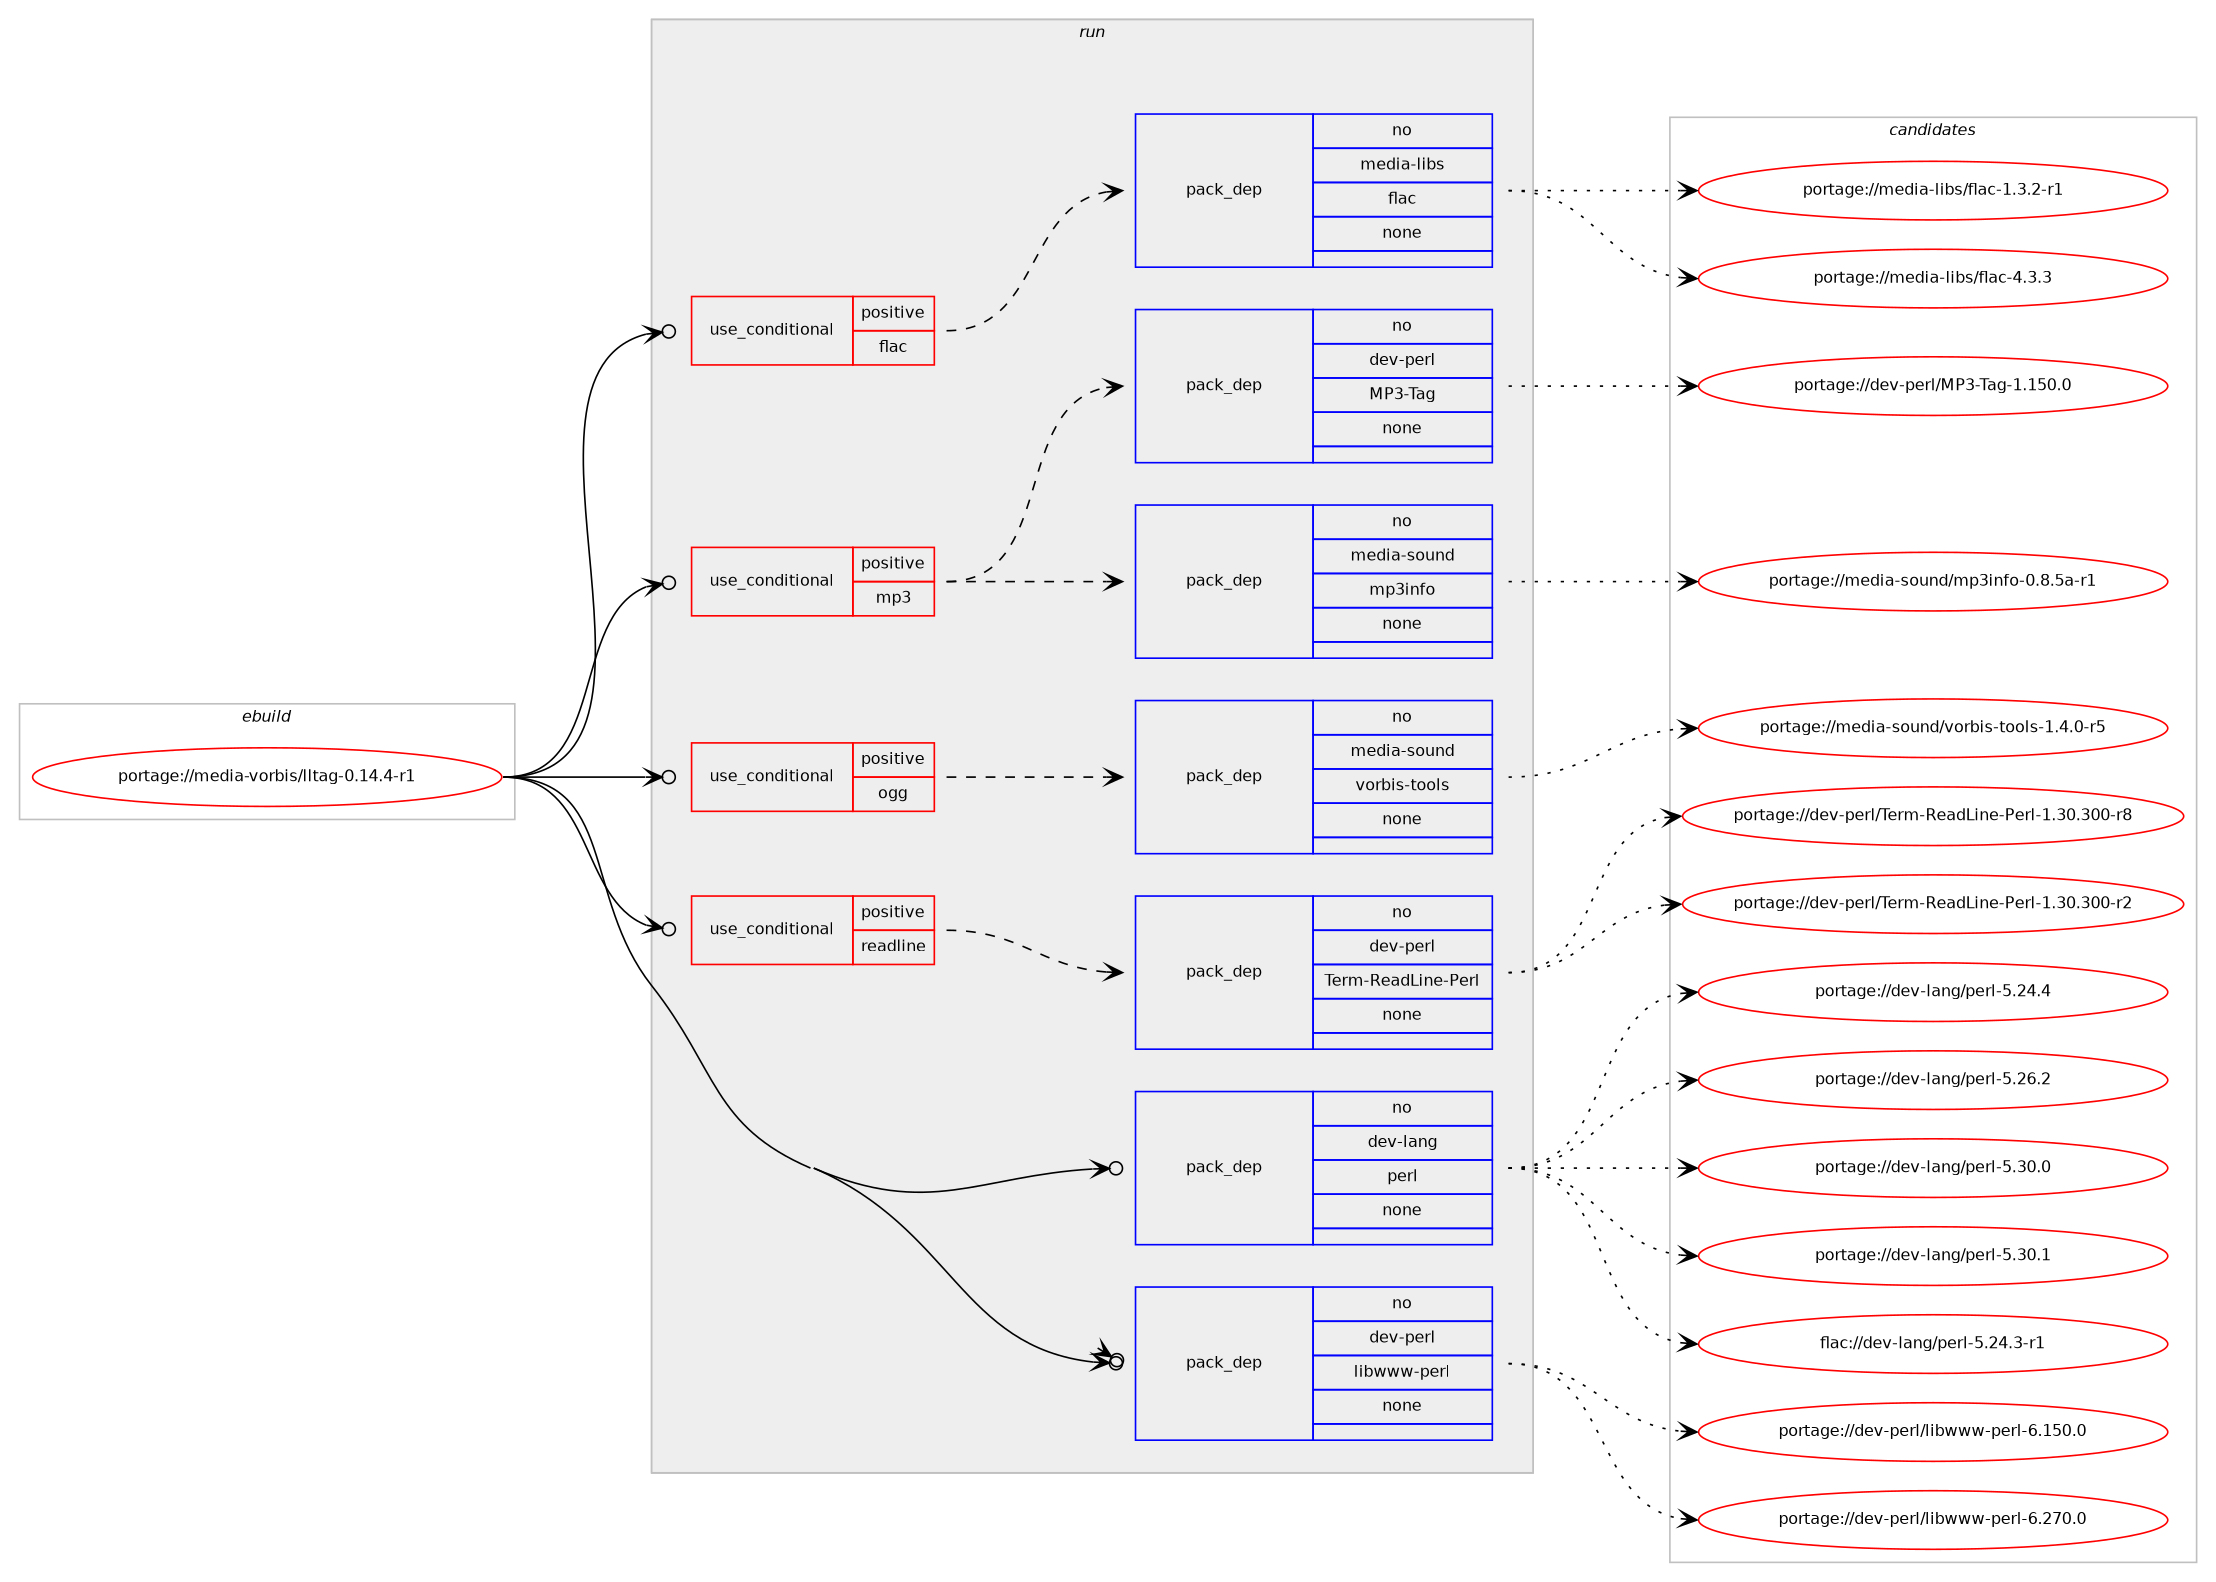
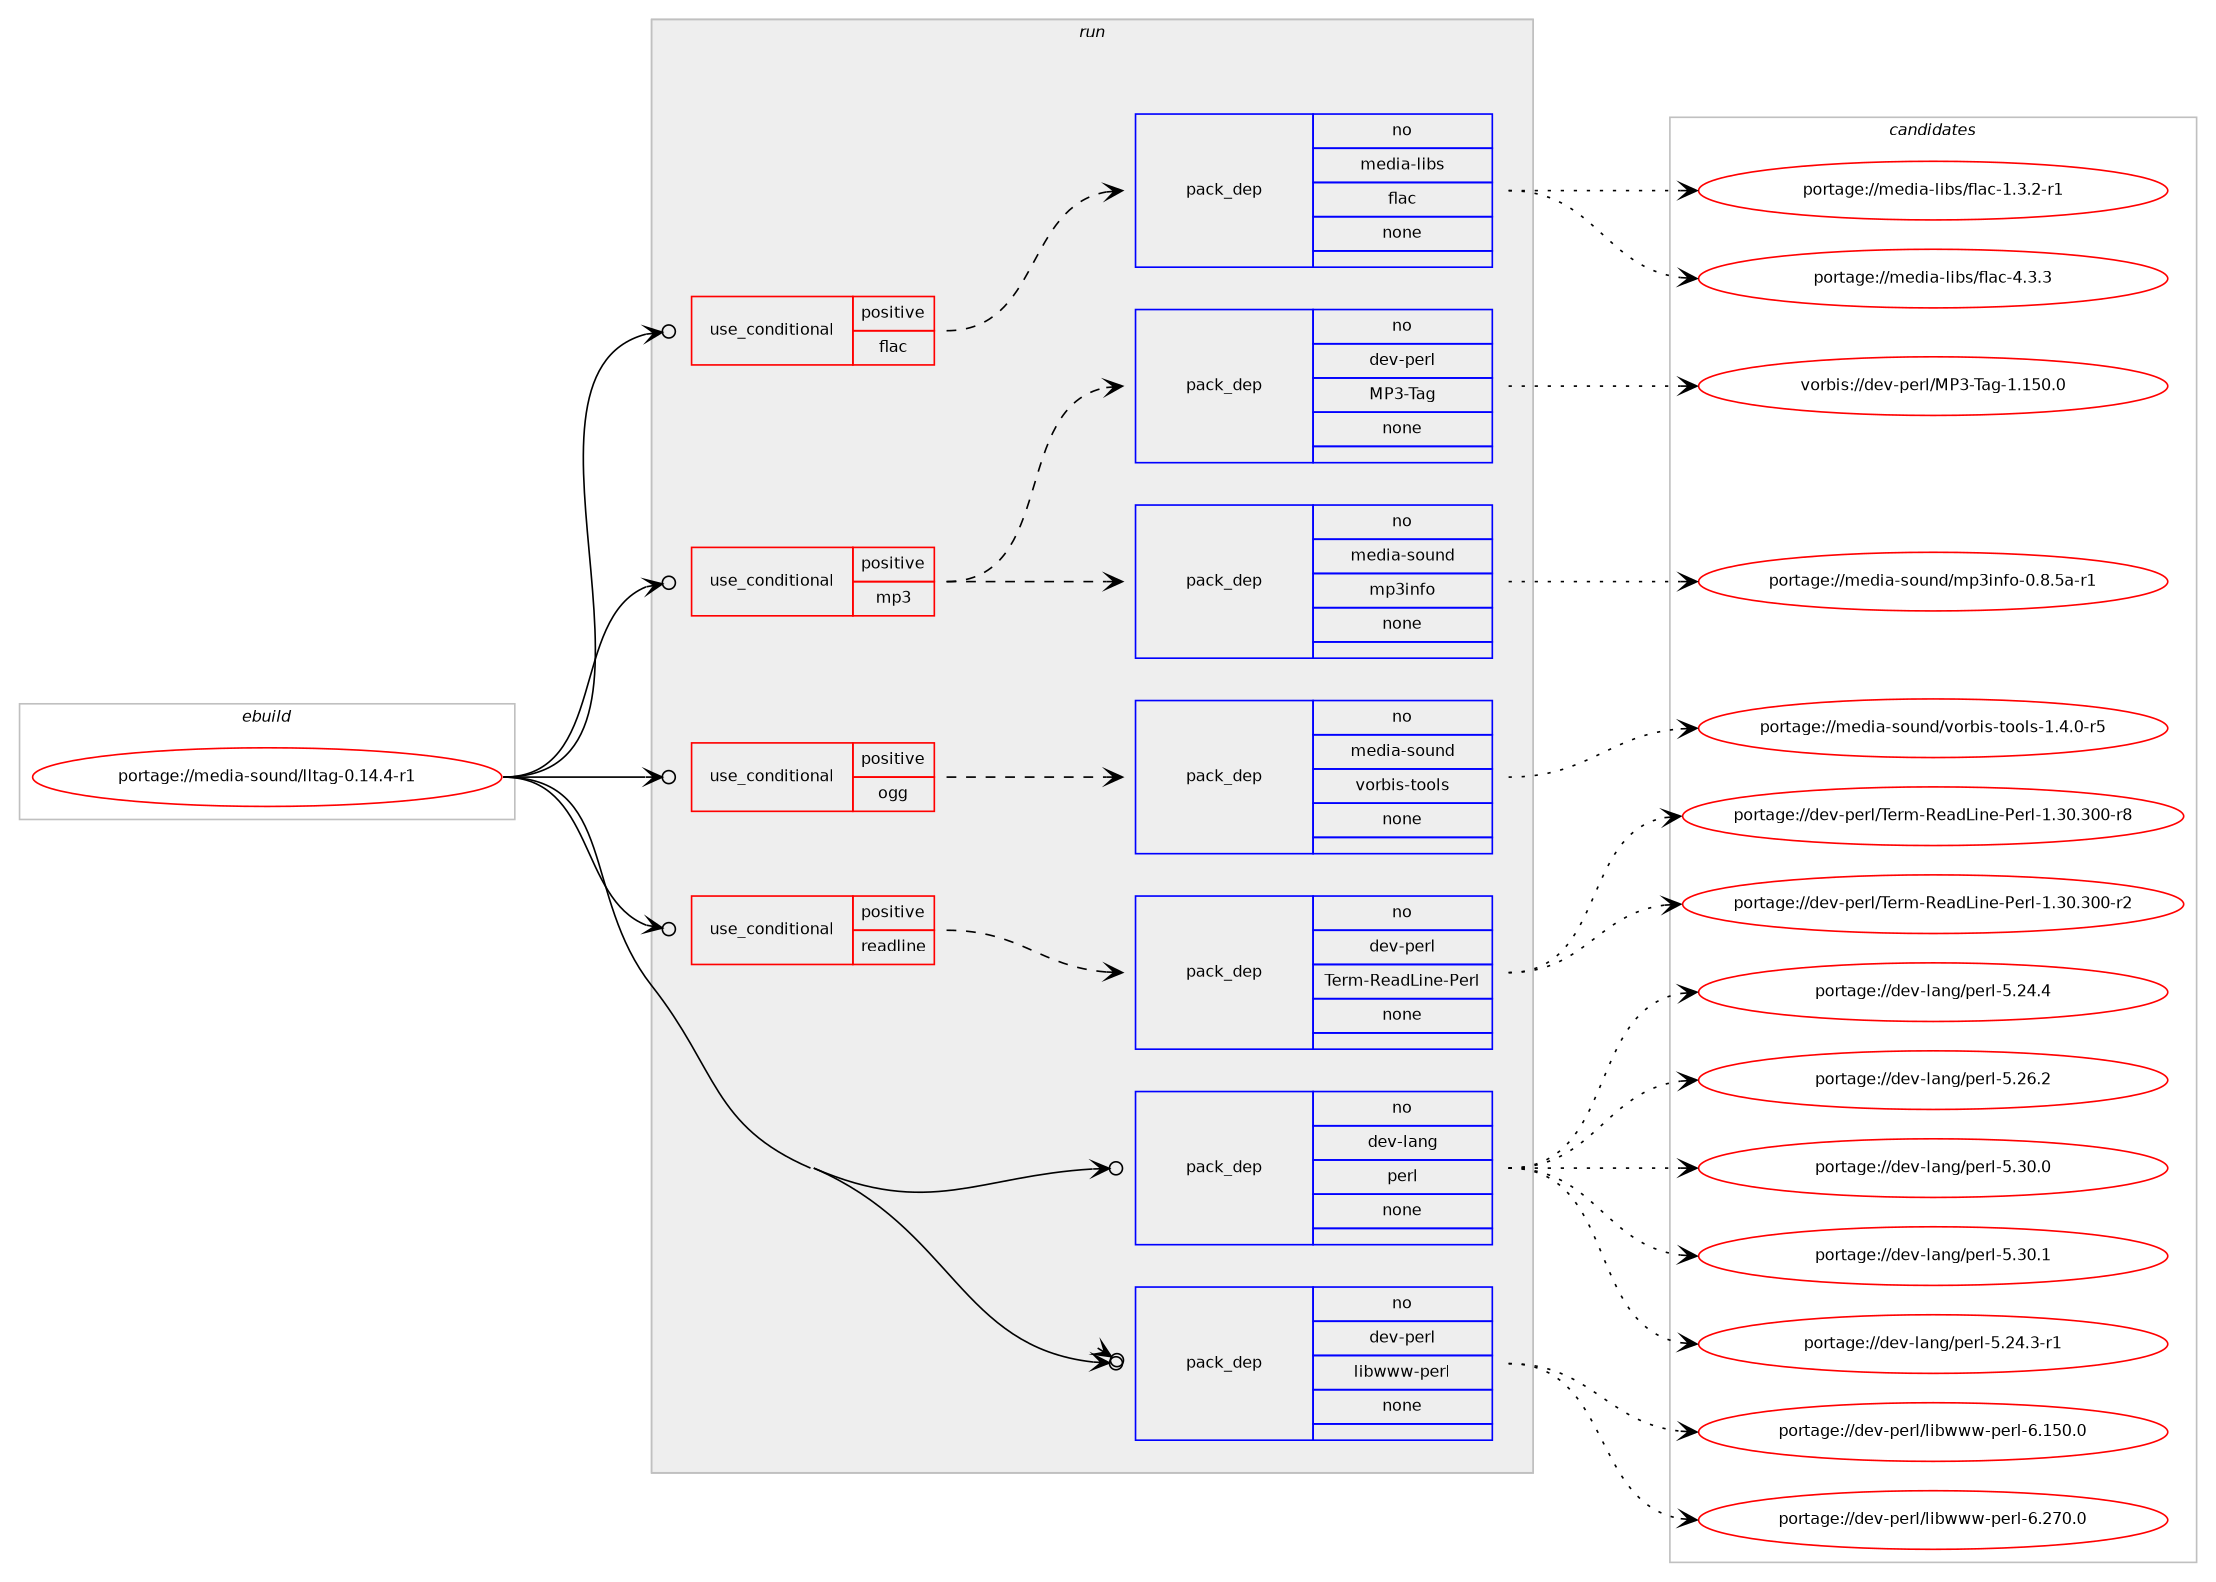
node "portage://dev-perl/MP3-Tag-1.150.0": label "portage://dev-perl/MP3-Tag-1.150.0" -> "vorbis://dev-perl/MP3-Tag-1.150.0"
node "portage://media-vorbis/lltag-0.14.4-r1": label "portage://media-vorbis/lltag-0.14.4-r1" -> "portage://media-sound/lltag-0.14.4-r1"
node "flac://dev-lang/perl-5.24.3-r1": label "flac://dev-lang/perl-5.24.3-r1" -> "portage://dev-lang/perl-5.24.3-r1"
